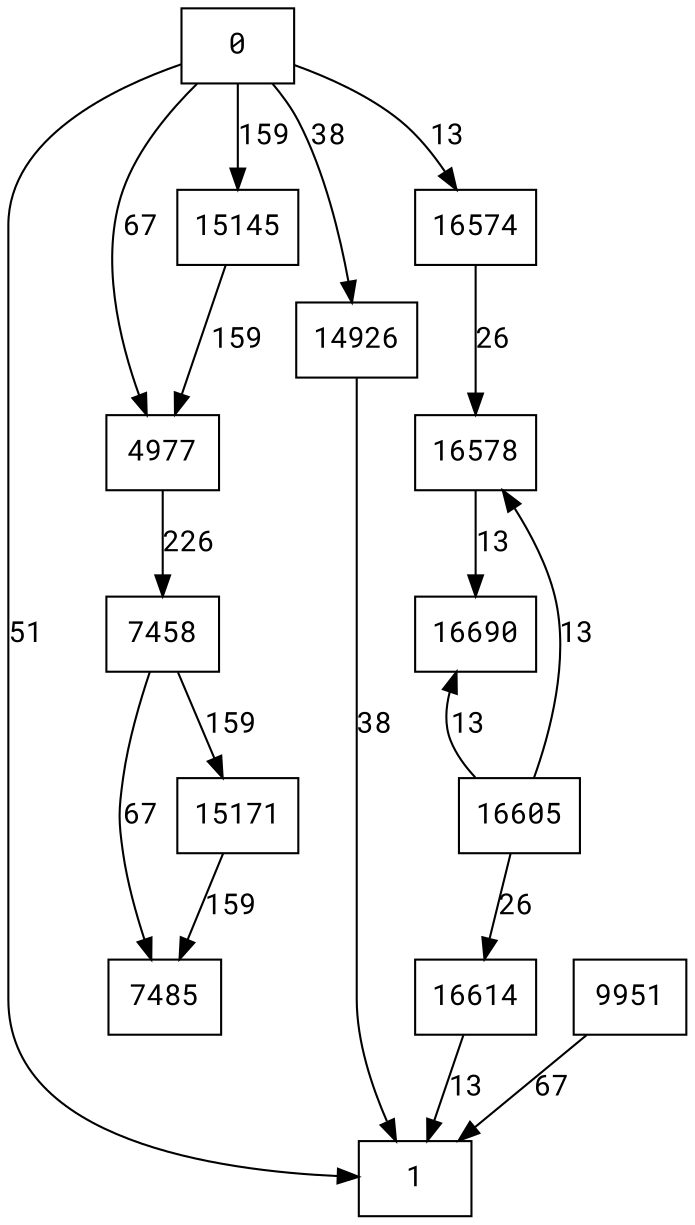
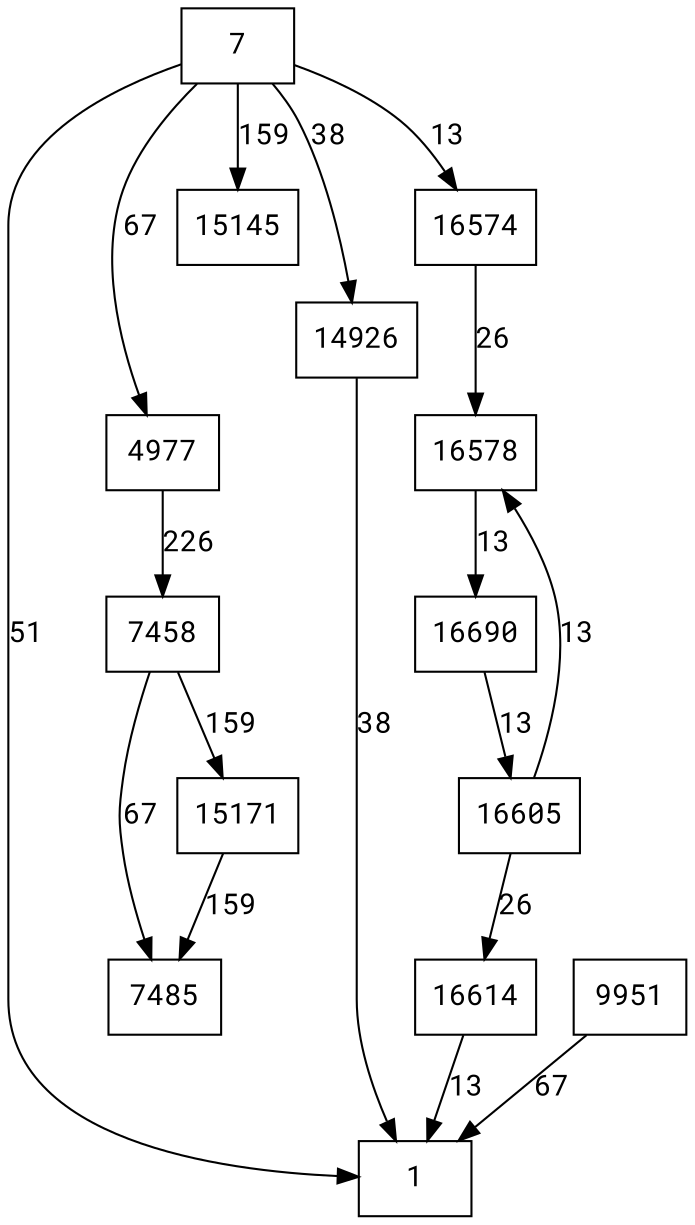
node "0": label "0" -> "7"
edge "15145" -> "4977": removed, label "159"
edge "16605" -> "16690": reversed
